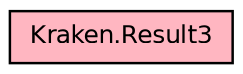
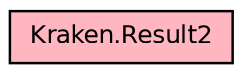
node "Kraken.Result3": label "Kraken.Result3" -> "Kraken.Result2"
